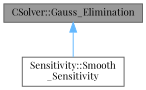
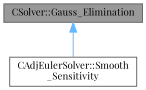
node "Sensitivity::Smooth _Sensitivity": label "Sensitivity::Smooth _Sensitivity" -> "CAdjEulerSolver::Smooth _Sensitivity"
